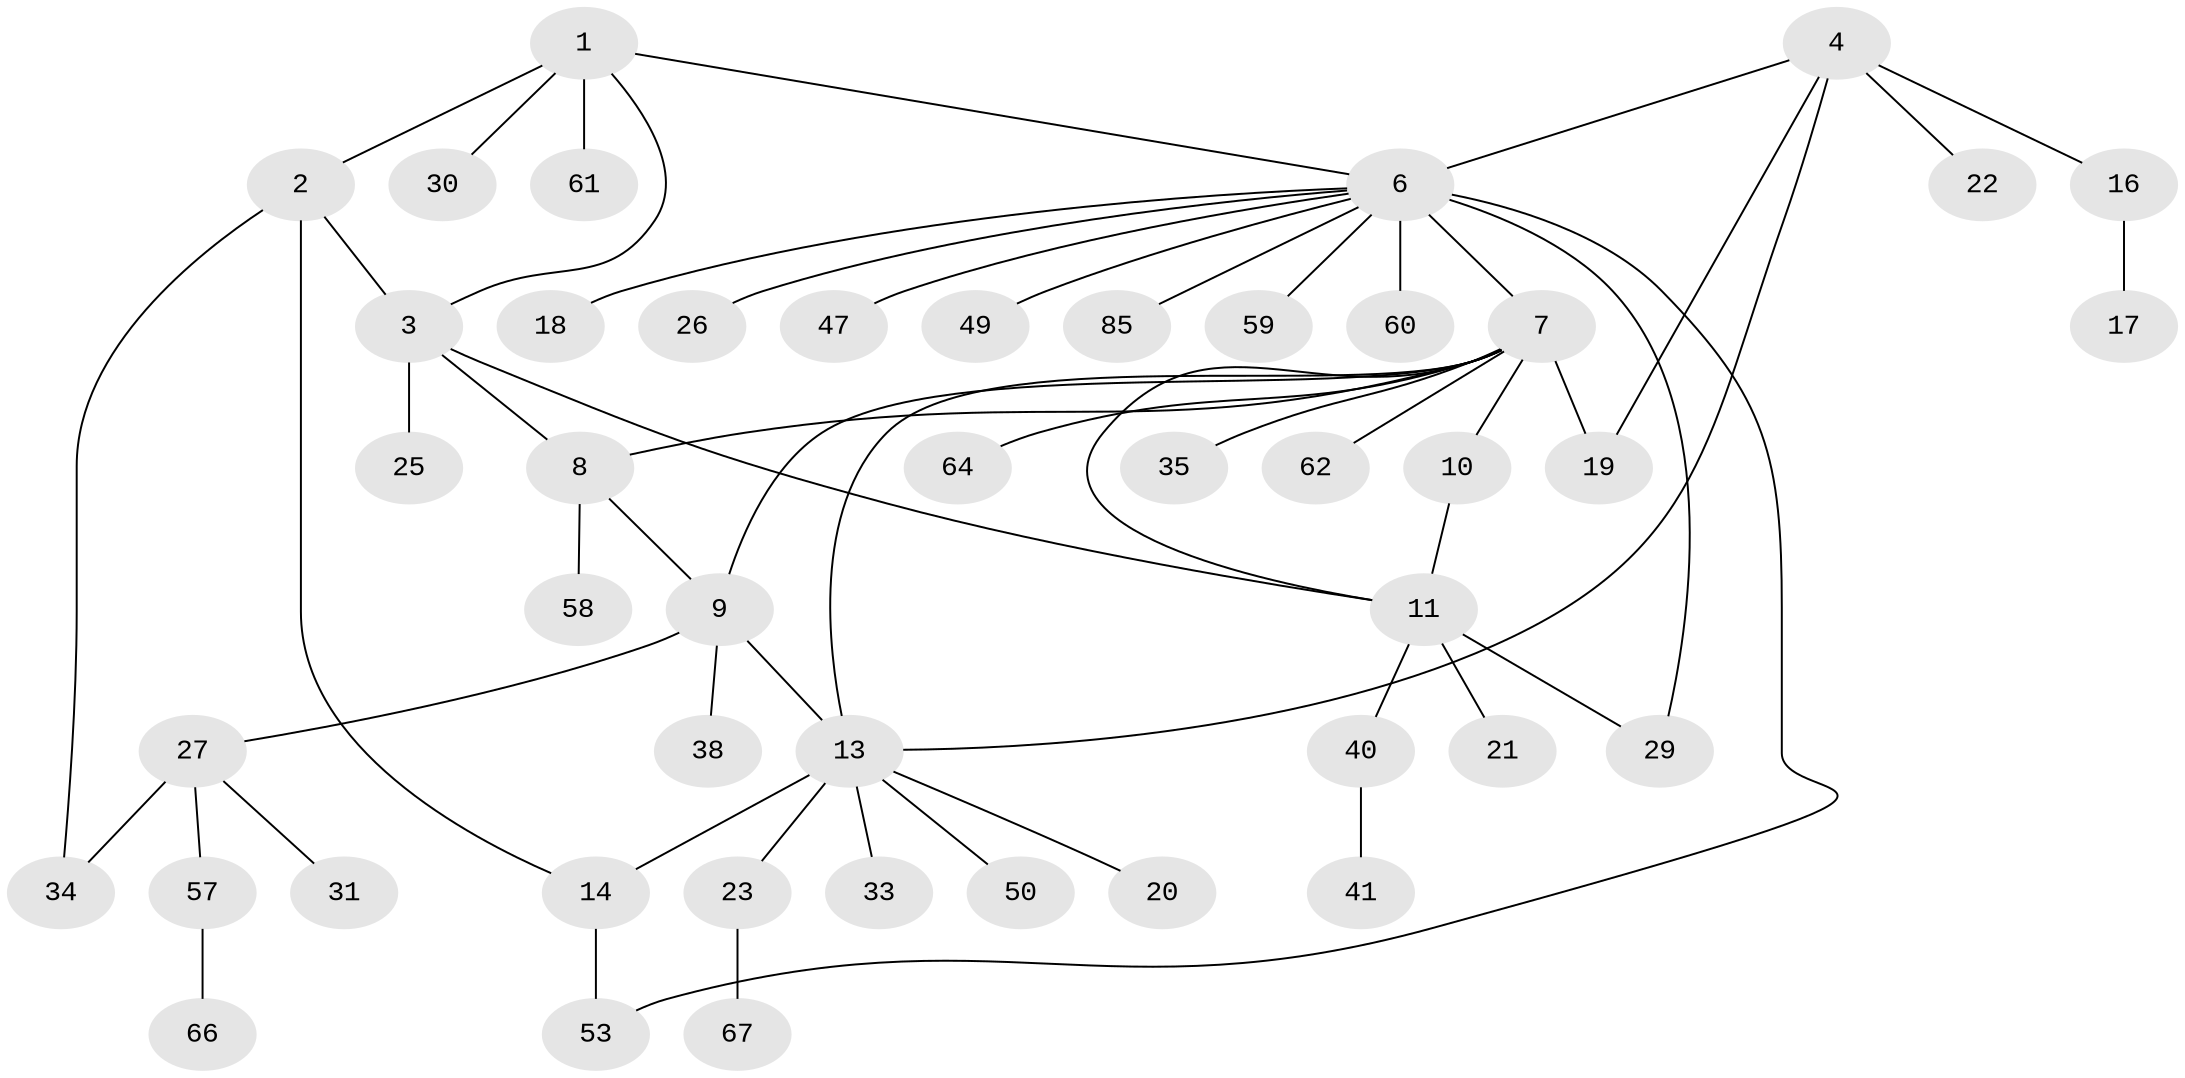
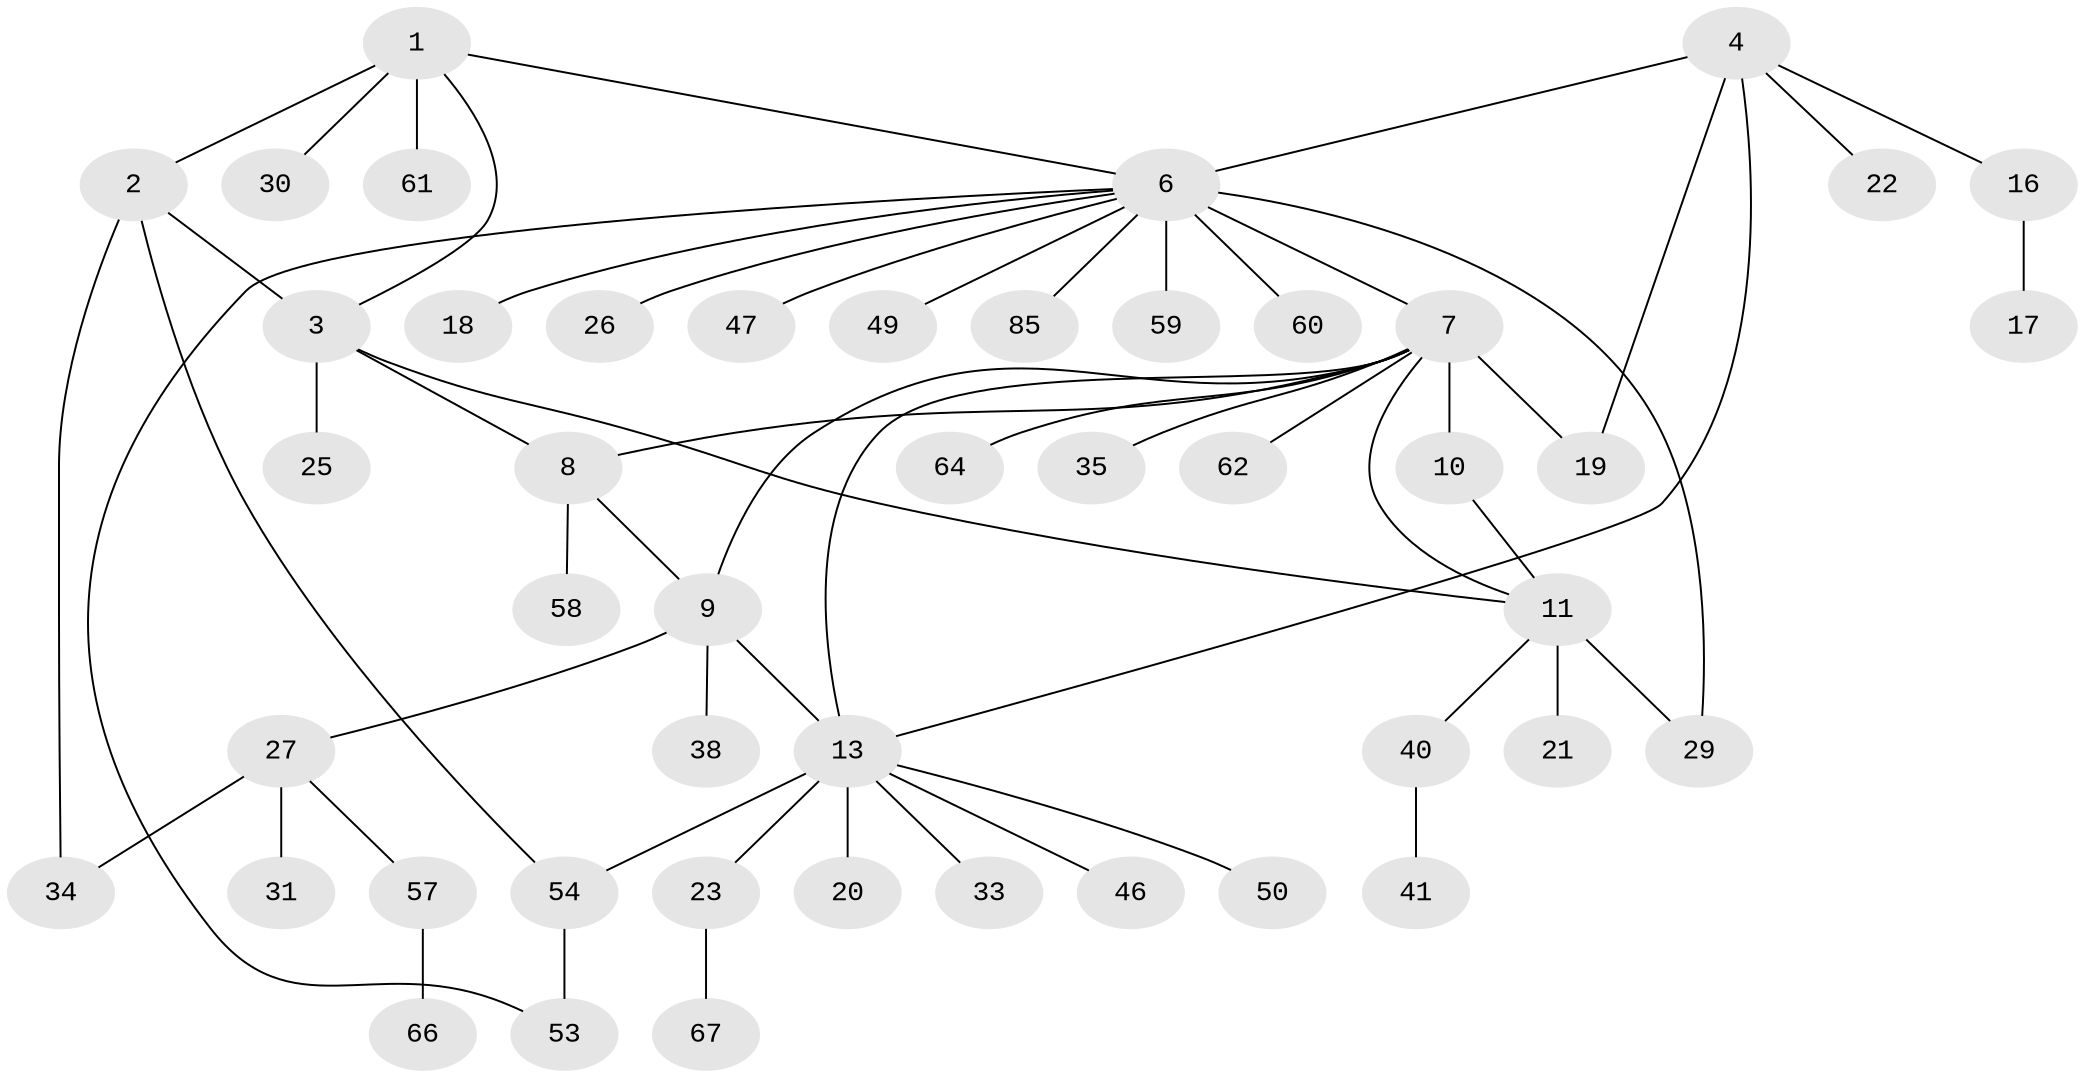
node "14": label "14" -> "54"
node "46": added
